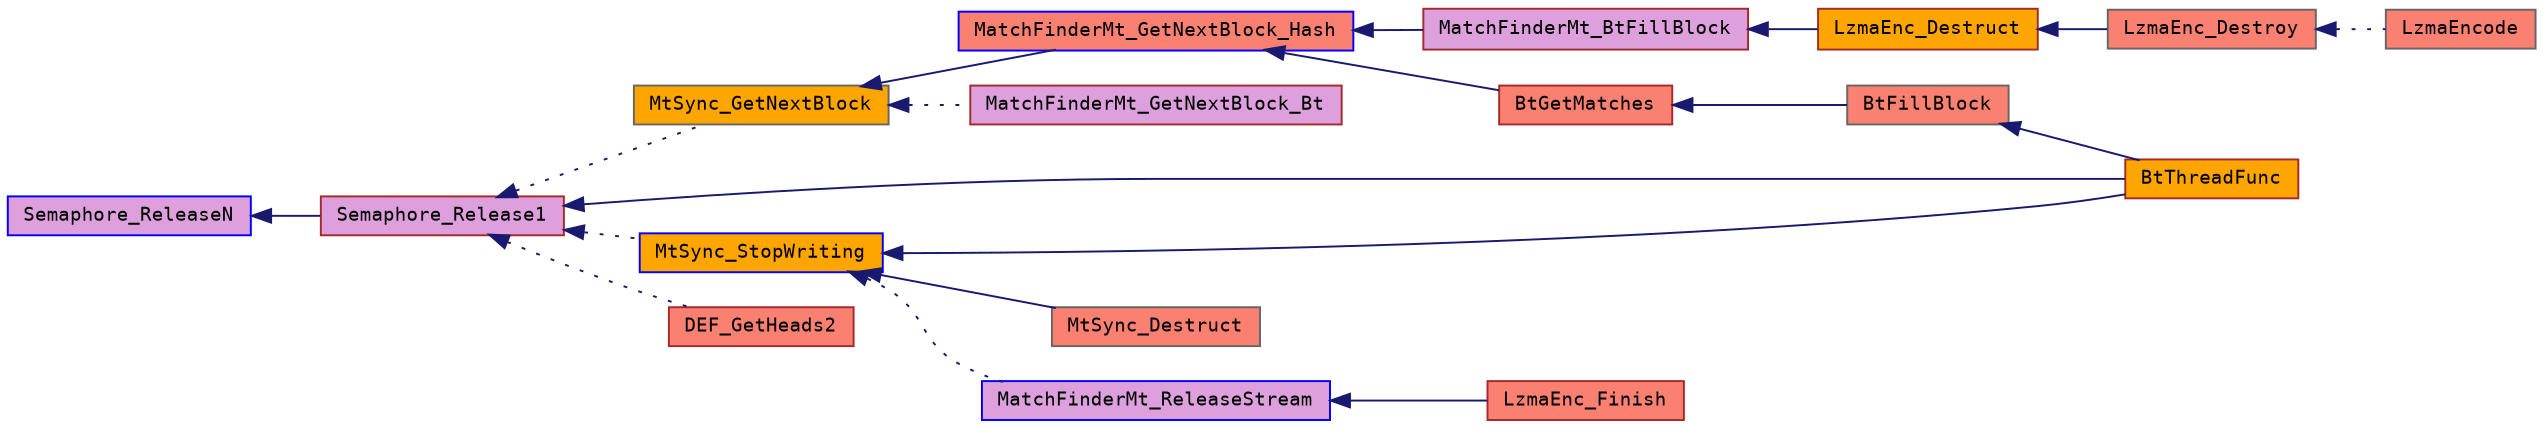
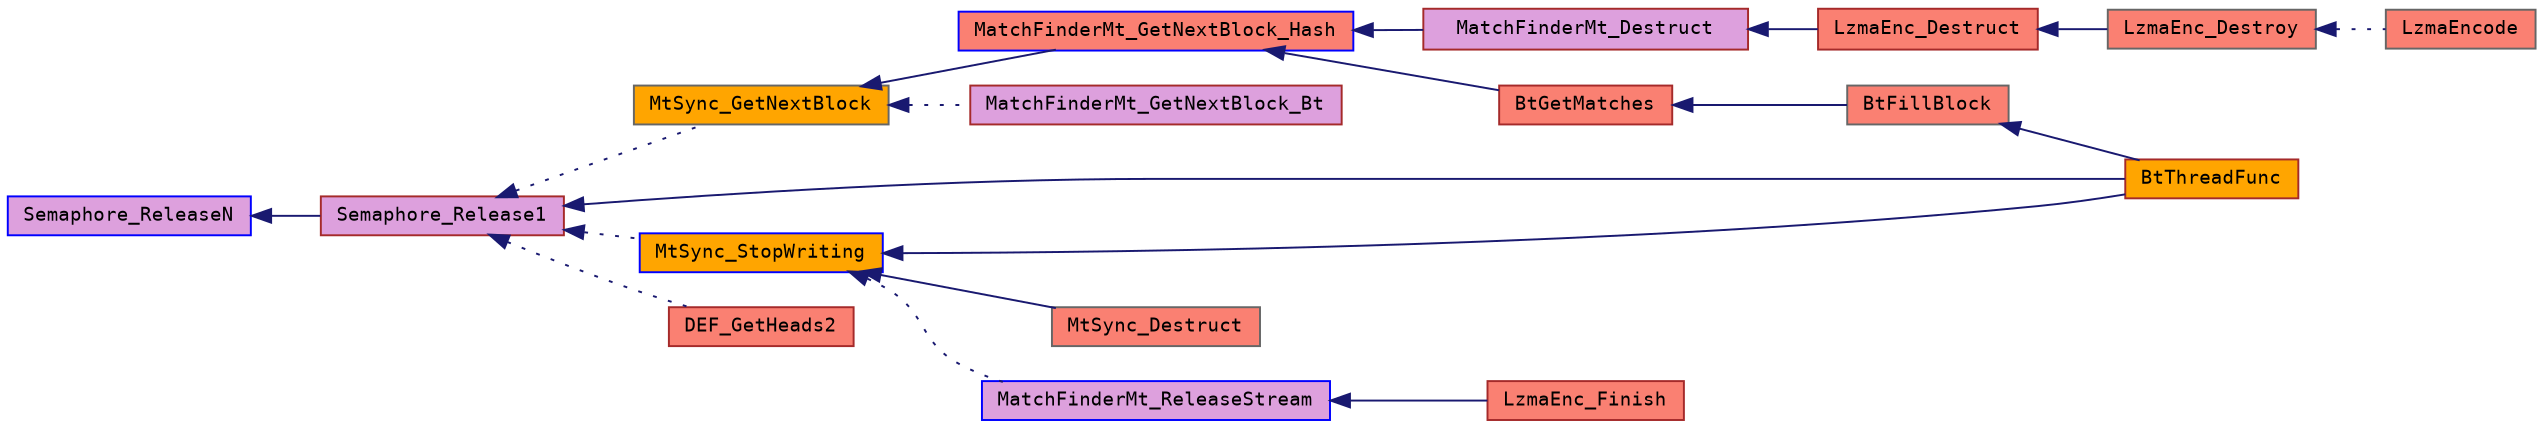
node "MatchFinderMt_BtFillBlock": label "MatchFinderMt_BtFillBlock" -> "MatchFinderMt_Destruct"
node "LzmaEnc_Destruct": fillcolor orange -> salmon
